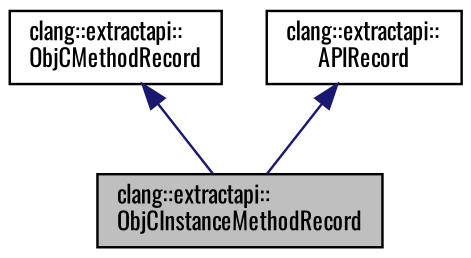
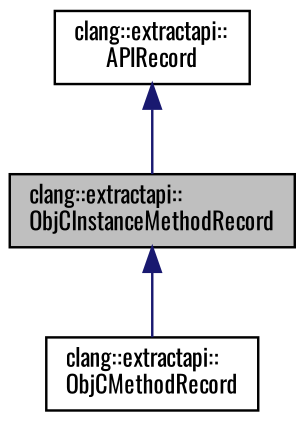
edge "clang::extractapi:: ObjCInstanceMethodRecord" -> "clang::extractapi:: ObjCMethodRecord": reversed
